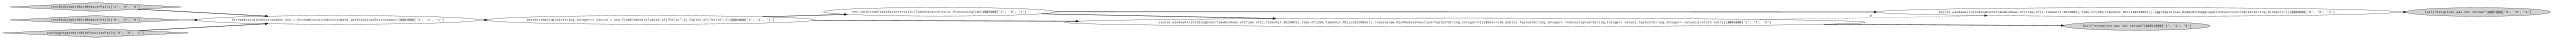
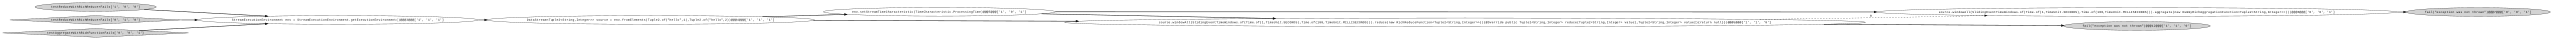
node "testReduceWithRichReducerFails['1', '0', '0']": shape diamond -> ellipse
